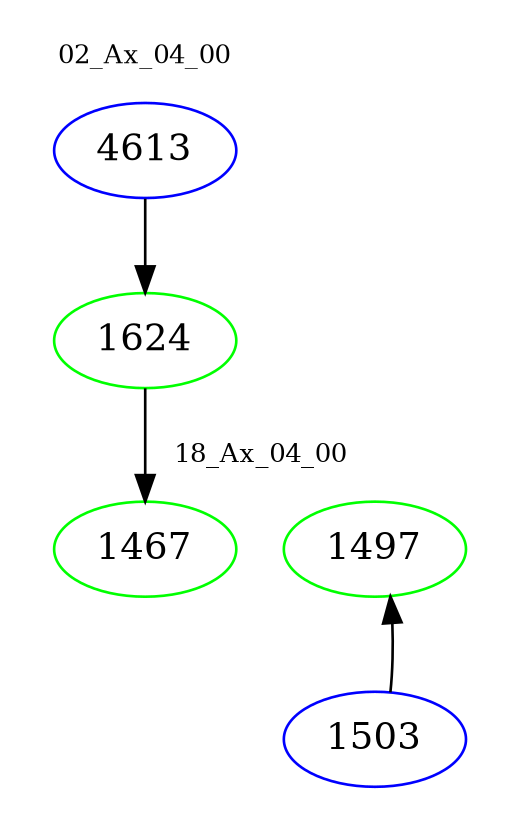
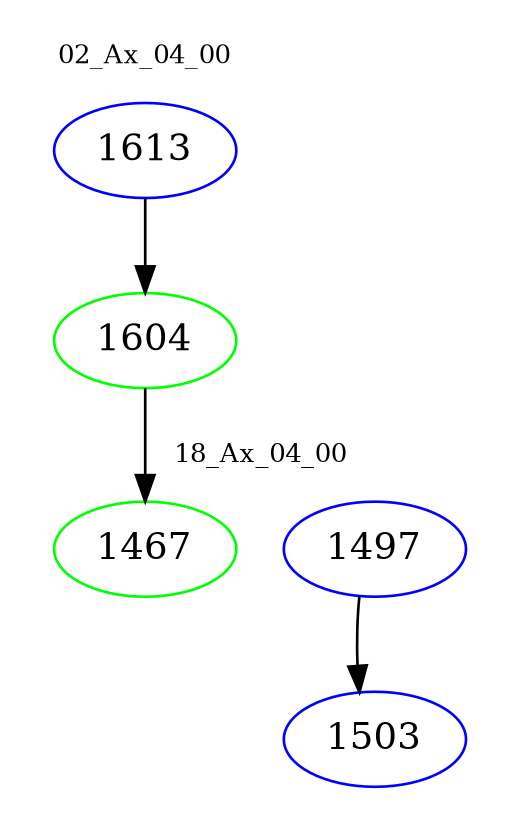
node "4613": label "4613" -> "1613"
node "1624": label "1624" -> "1604"
node "1497": color green -> blue
edge "1503" -> "1497": reversed
